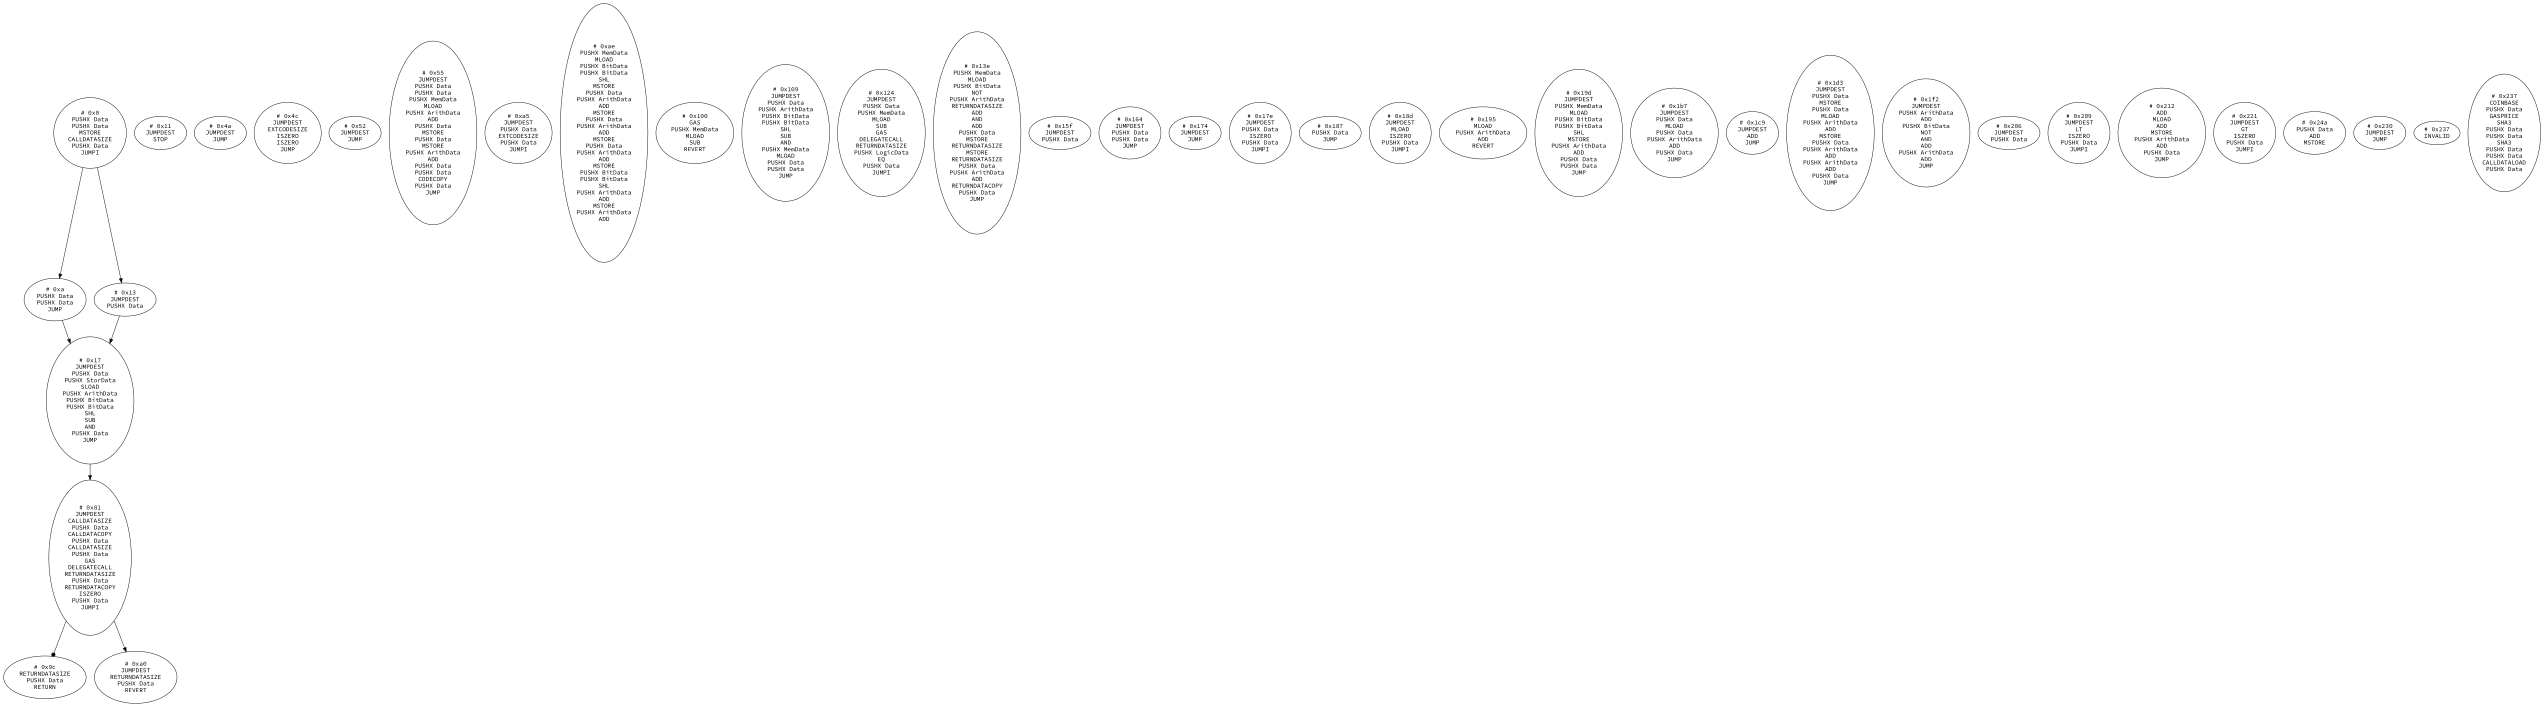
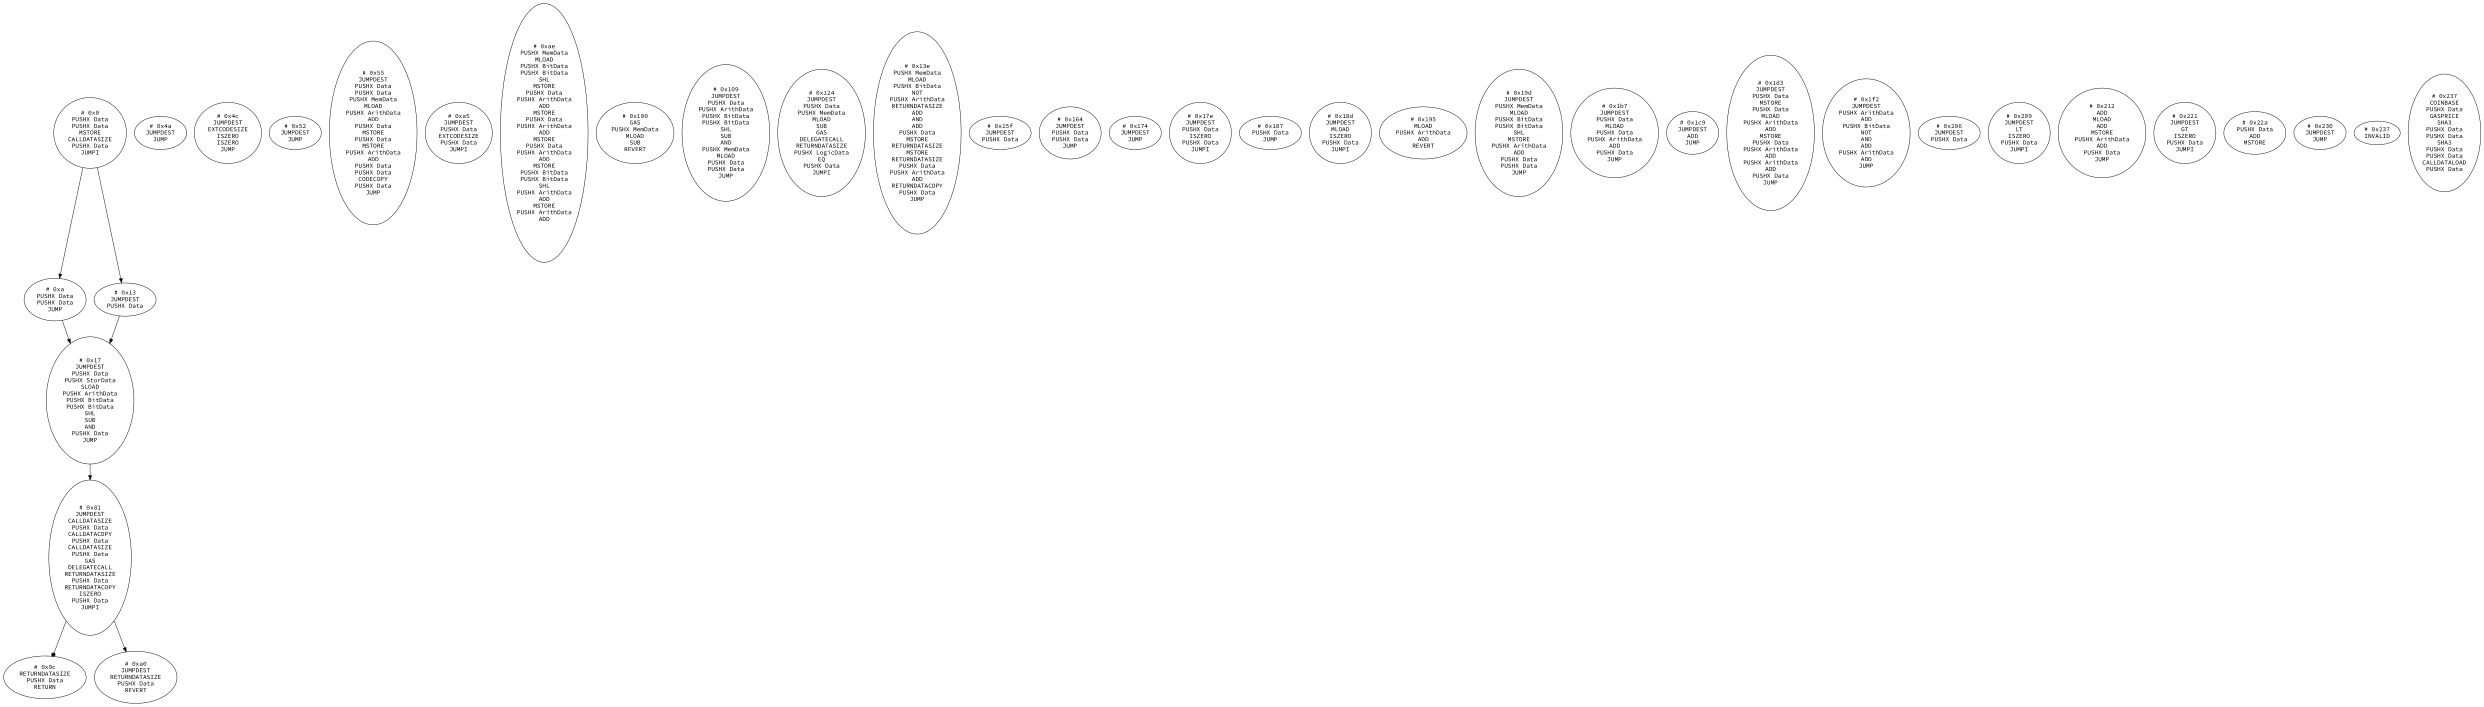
node "# 0x11 JUMPDEST STOP": removed
node "# 0x24a PUSHX Data ADD MSTORE": label "# 0x24a PUSHX Data ADD MSTORE" -> "# 0x22a PUSHX Data ADD MSTORE"
